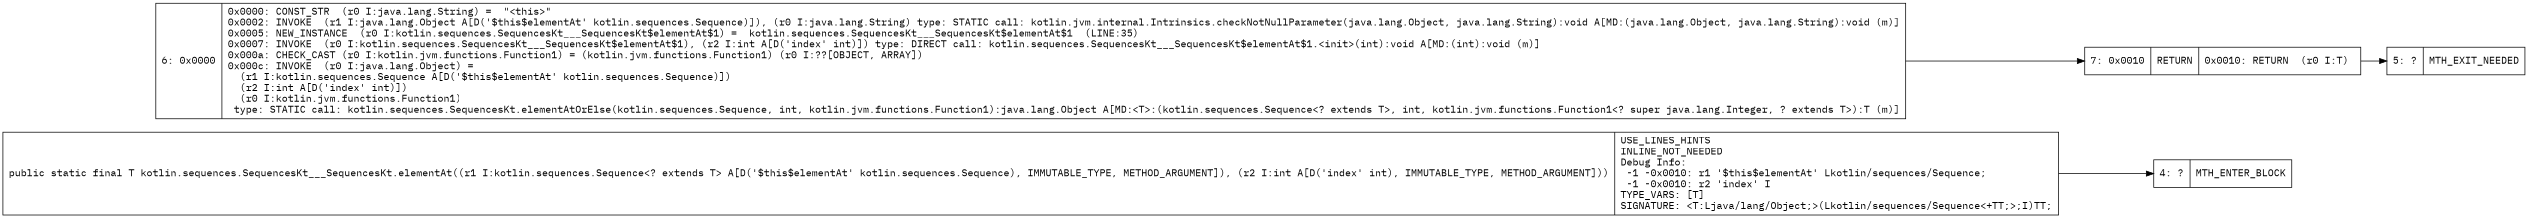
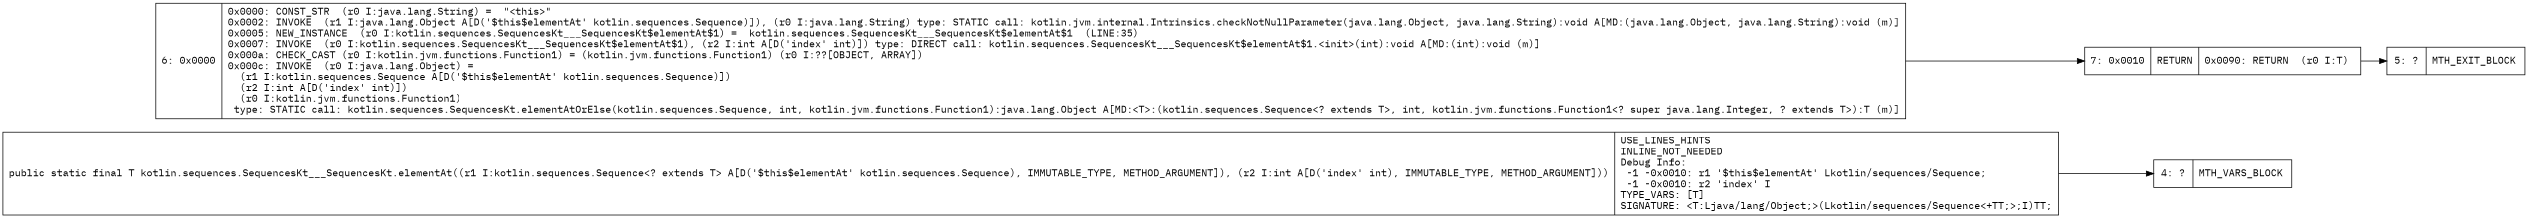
node "7: 0x0010": text "0x0010: RETURN  (r0 I:T)" -> "0x0090: RETURN  (r0 I:T)"
node "5: ?": text "MTH_EXIT_NEEDED" -> "MTH_EXIT_BLOCK"
node "4: ?": text "MTH_ENTER_BLOCK" -> "MTH_VARS_BLOCK"
